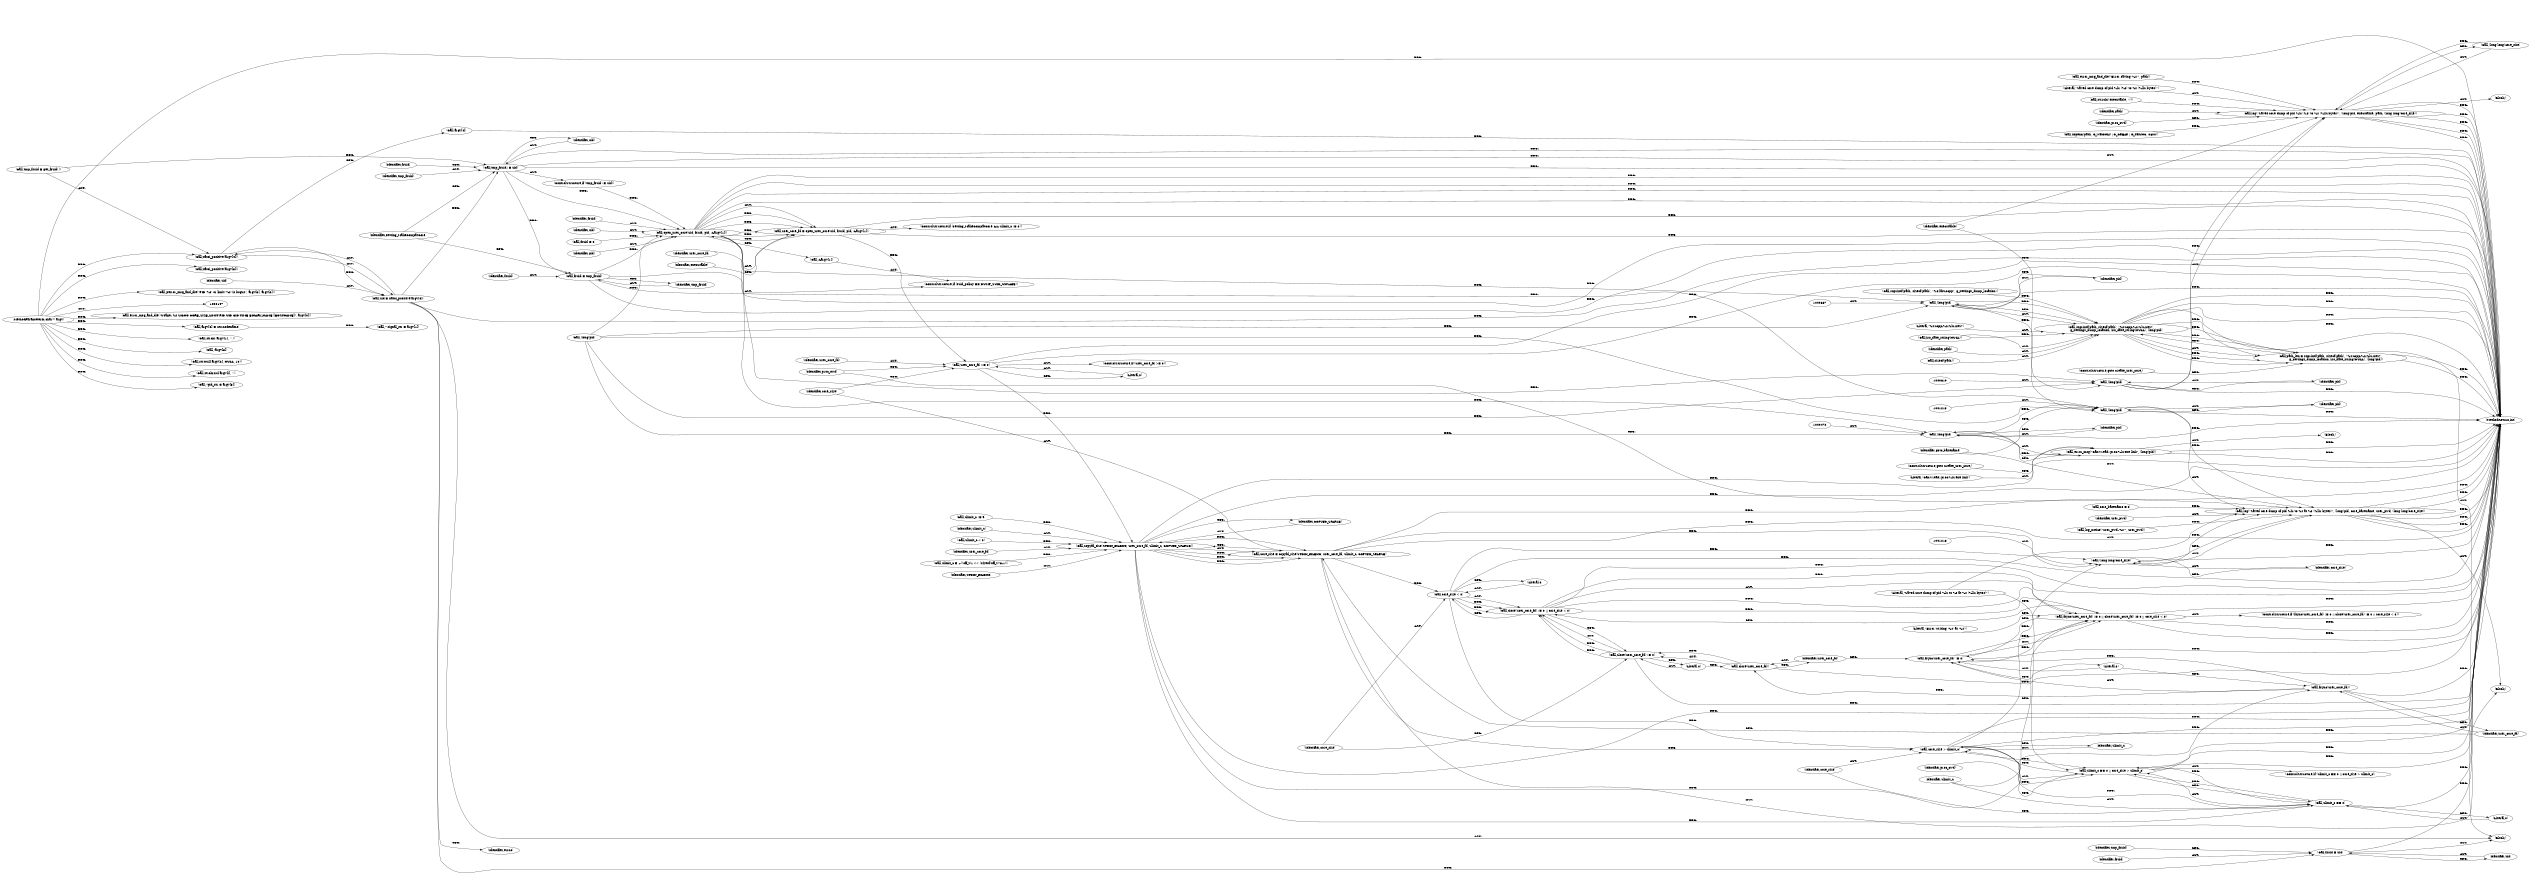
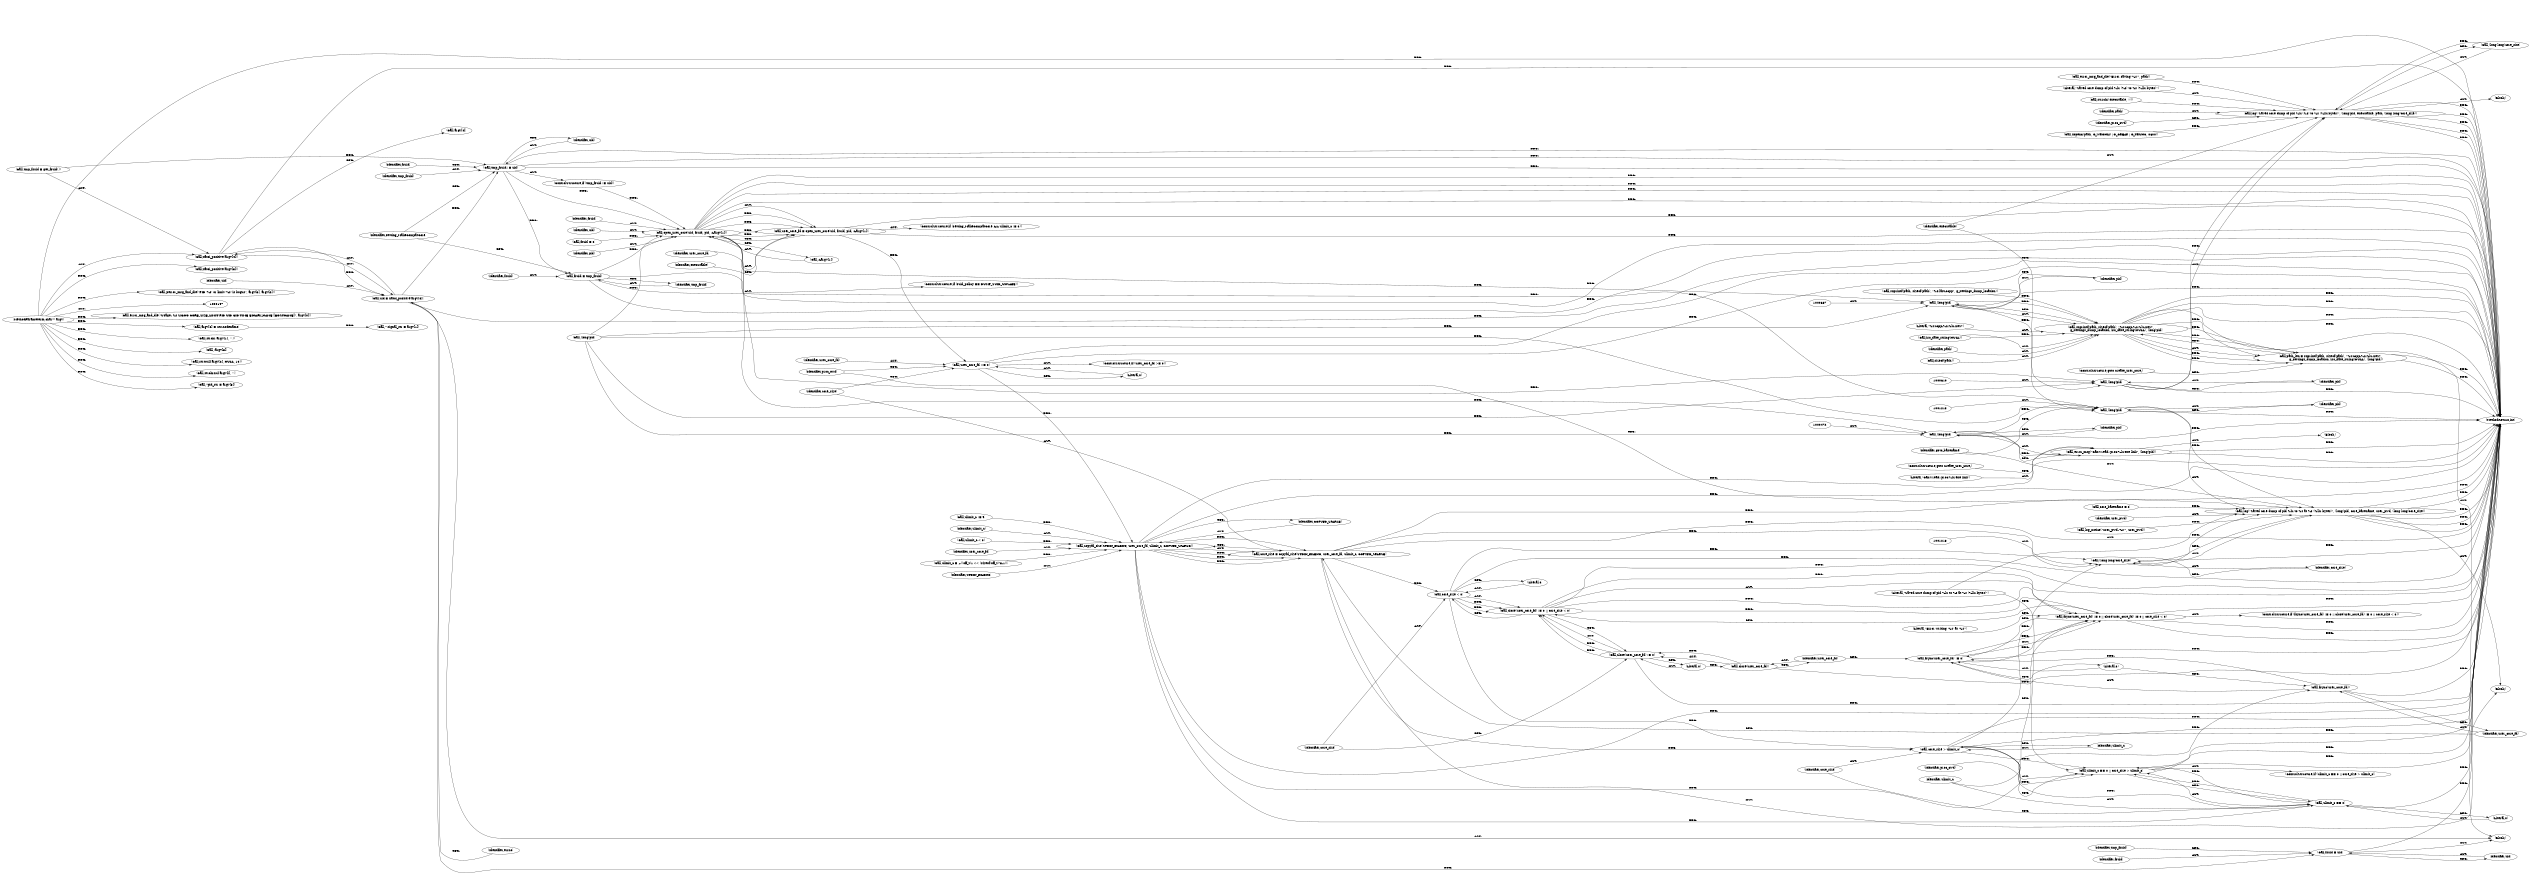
edge "(Call,argv[4])" -> "(MethodReturn,int)": now "(Call,xatoi_positive(argv[4]))" -> "(MethodReturn,int)"
edge "(MethodParameterIn,char** argv)" -> "(Call,xatoi_positive(argv[4]))": label "DDG: " -> "AST: "
edge "(Call,&argv[1])" -> "(ControlStructure,if (suid_policy == DUMP_SUID_UNSAFE))": now "(Call,&argv[1])" -> "(Call,open_user_core(uid, fsuid, pid, &argv[1]))"
edge "(Call,uid = xatoi_positive(argv[4]))" -> "(Identifier,errno)": reversed
edge "(Call,fsync(user_core_fd))" -> "(Call,close(user_core_fd))": removed, label "DDG:"
edge "(Call,ulimit_c == 0 || core_size > ulimit_c)" -> "(Call,core_size > ulimit_c)": removed, label "CFG:"
